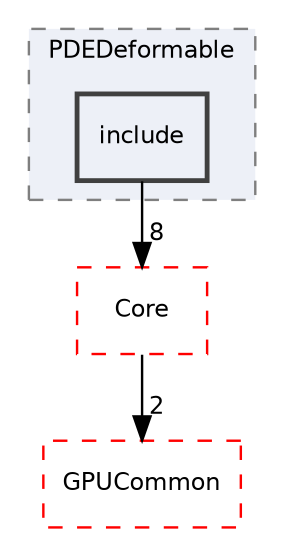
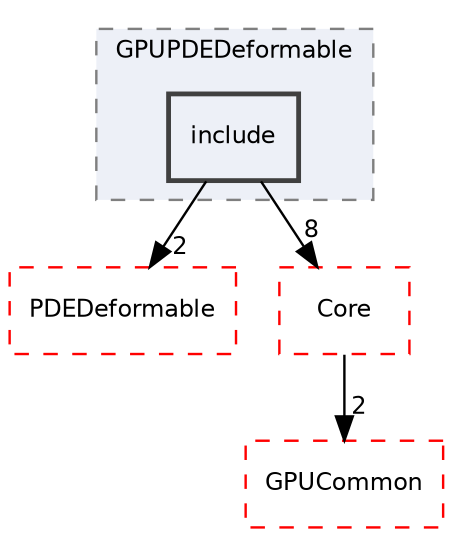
cluster "PDEDeformable": label "PDEDeformable" -> "GPUPDEDeformable"
node "PDEDeformable": added
